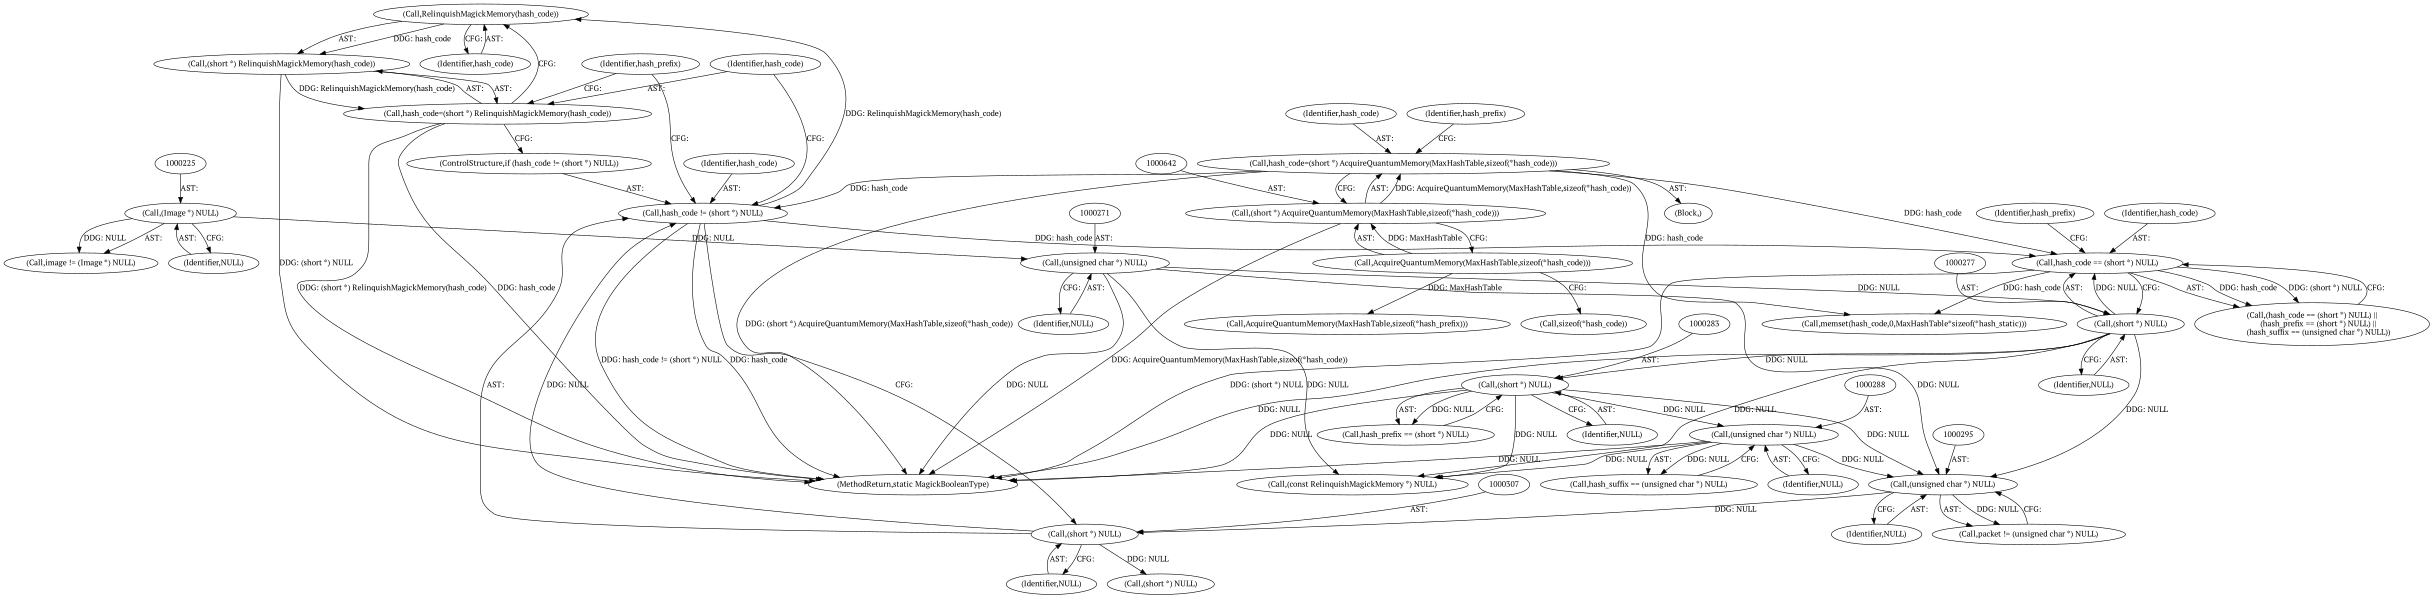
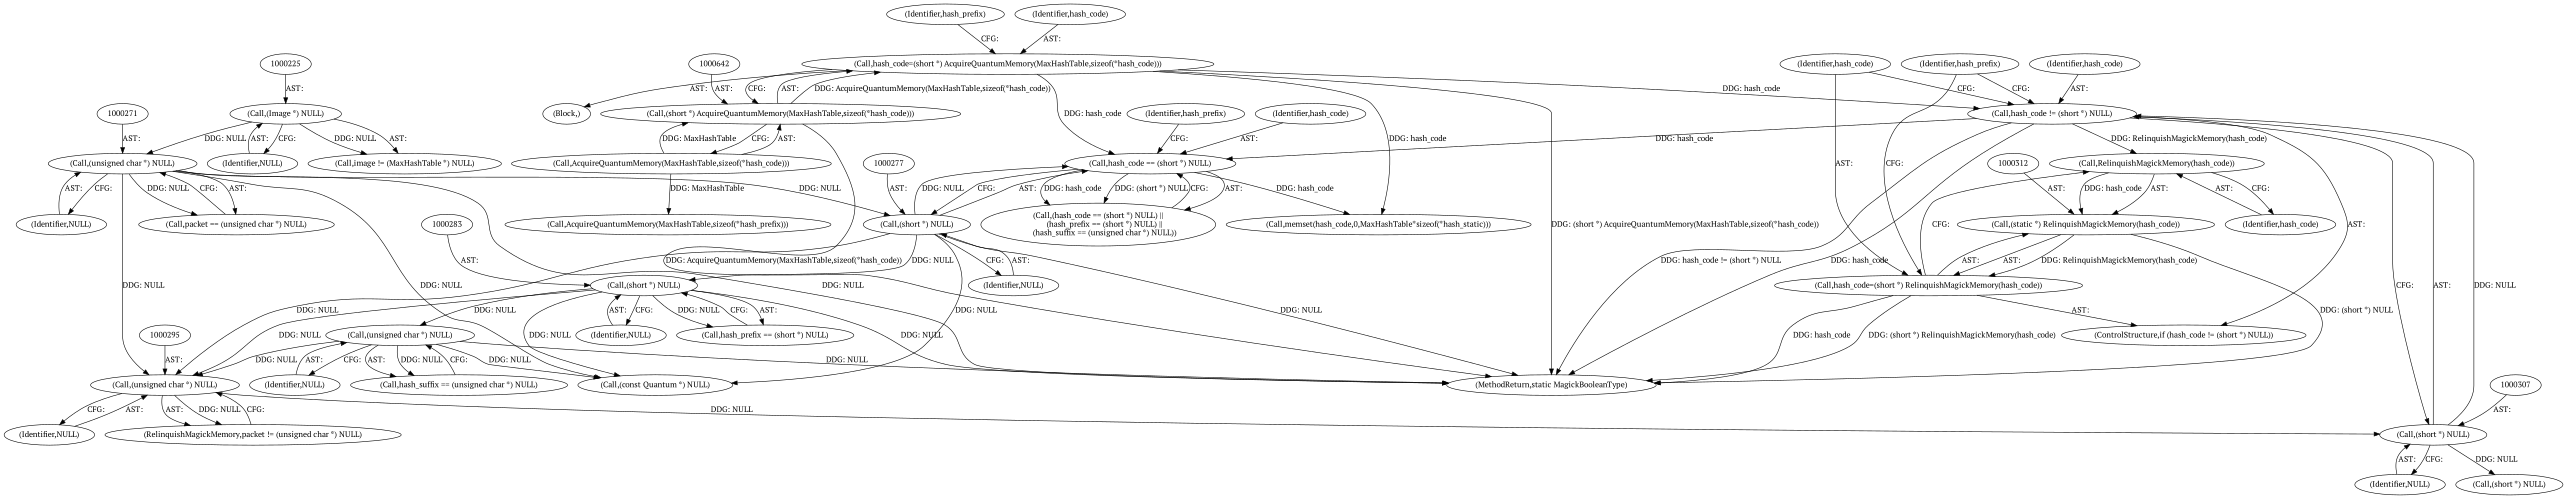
node "(Call,(short *) RelinquishMagickMemory(hash_code))": label "(Call,(short *) RelinquishMagickMemory(hash_code))" -> "(Call,(static *) RelinquishMagickMemory(hash_code))"
edge "(Call,hash_code=(short *) RelinquishMagickMemory(hash_code))" -> "(ControlStructure,if (hash_code != (short *) NULL))": label "CFG: " -> "AST: "
node "1000312": added
edge "(ControlStructure,if (hash_code != (short *) NULL))" -> "(Call,hash_code != (short *) NULL)": reversed
node "(Call,packet == (unsigned char *) NULL)": added
node "(Call,image != (Image *) NULL)": label "(Call,image != (Image *) NULL)" -> "(Call,image != (MaxHashTable *) NULL)"
node "(Call,sizeof(*hash_code))": removed
edge "(Call,hash_code == (short *) NULL)" -> "(MethodReturn,static MagickBooleanType)": removed, label "DDG: (short *) NULL"
node "1000288": removed
node "(Call,(const RelinquishMagickMemory *) NULL)": label "(Call,(const RelinquishMagickMemory *) NULL)" -> "(Call,(const Quantum *) NULL)"
node "(Call,packet != (unsigned char *) NULL)": label "(Call,packet != (unsigned char *) NULL)" -> "(RelinquishMagickMemory,packet != (unsigned char *) NULL)"
